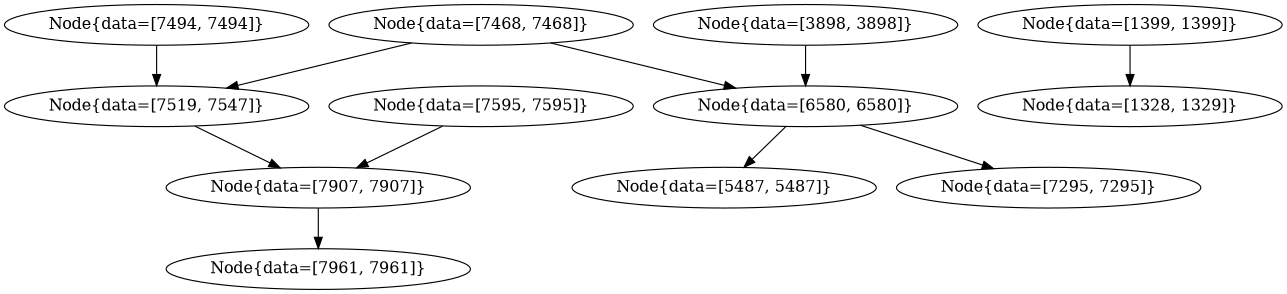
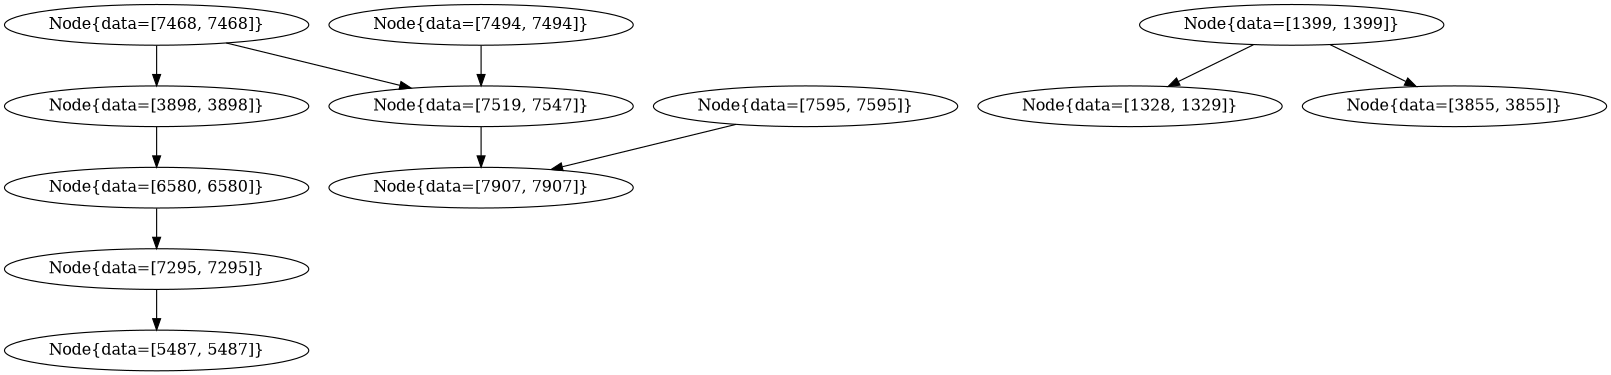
edge "Node{data=[7468, 7468]}" -> "Node{data=[6580, 6580]}": now "Node{data=[7468, 7468]}" -> "Node{data=[3898, 3898]}"
node "Node{data=[3855, 3855]}": added
edge "Node{data=[6580, 6580]}" -> "Node{data=[5487, 5487]}": now "Node{data=[7295, 7295]}" -> "Node{data=[5487, 5487]}"
node "Node{data=[7961, 7961]}": removed
